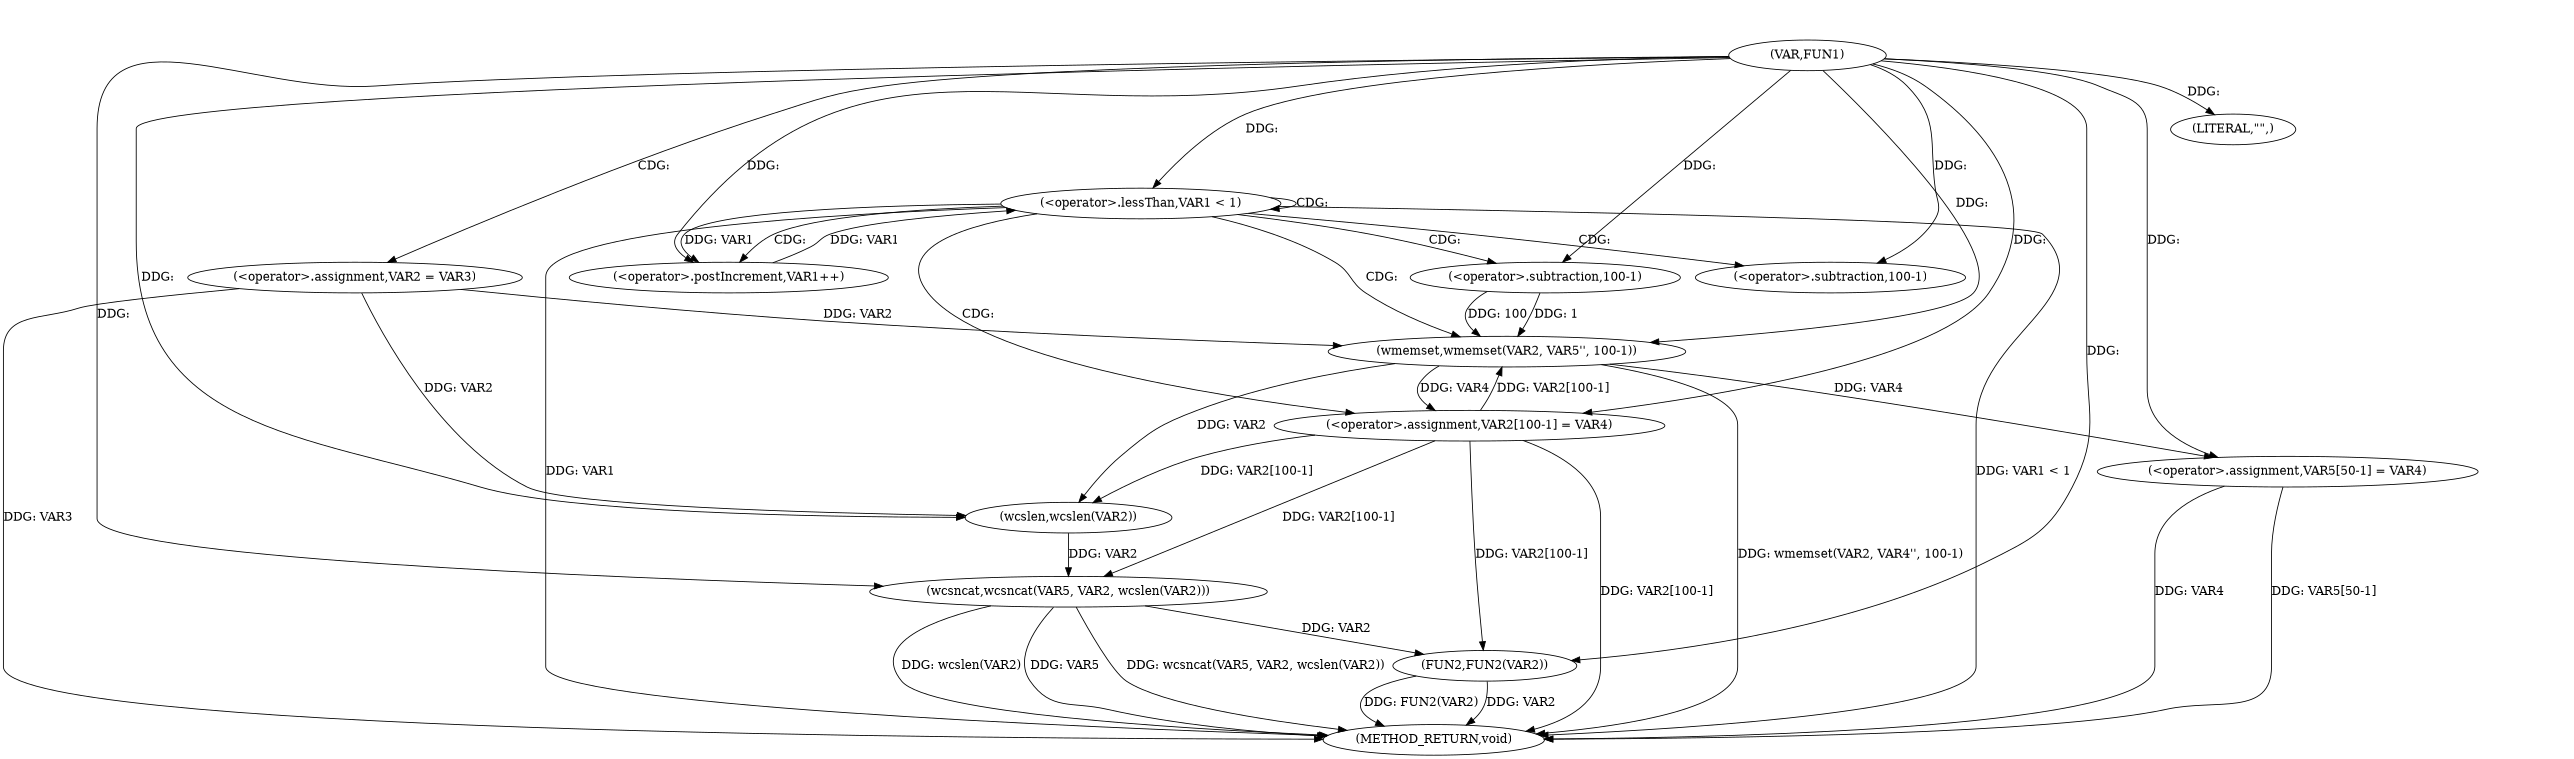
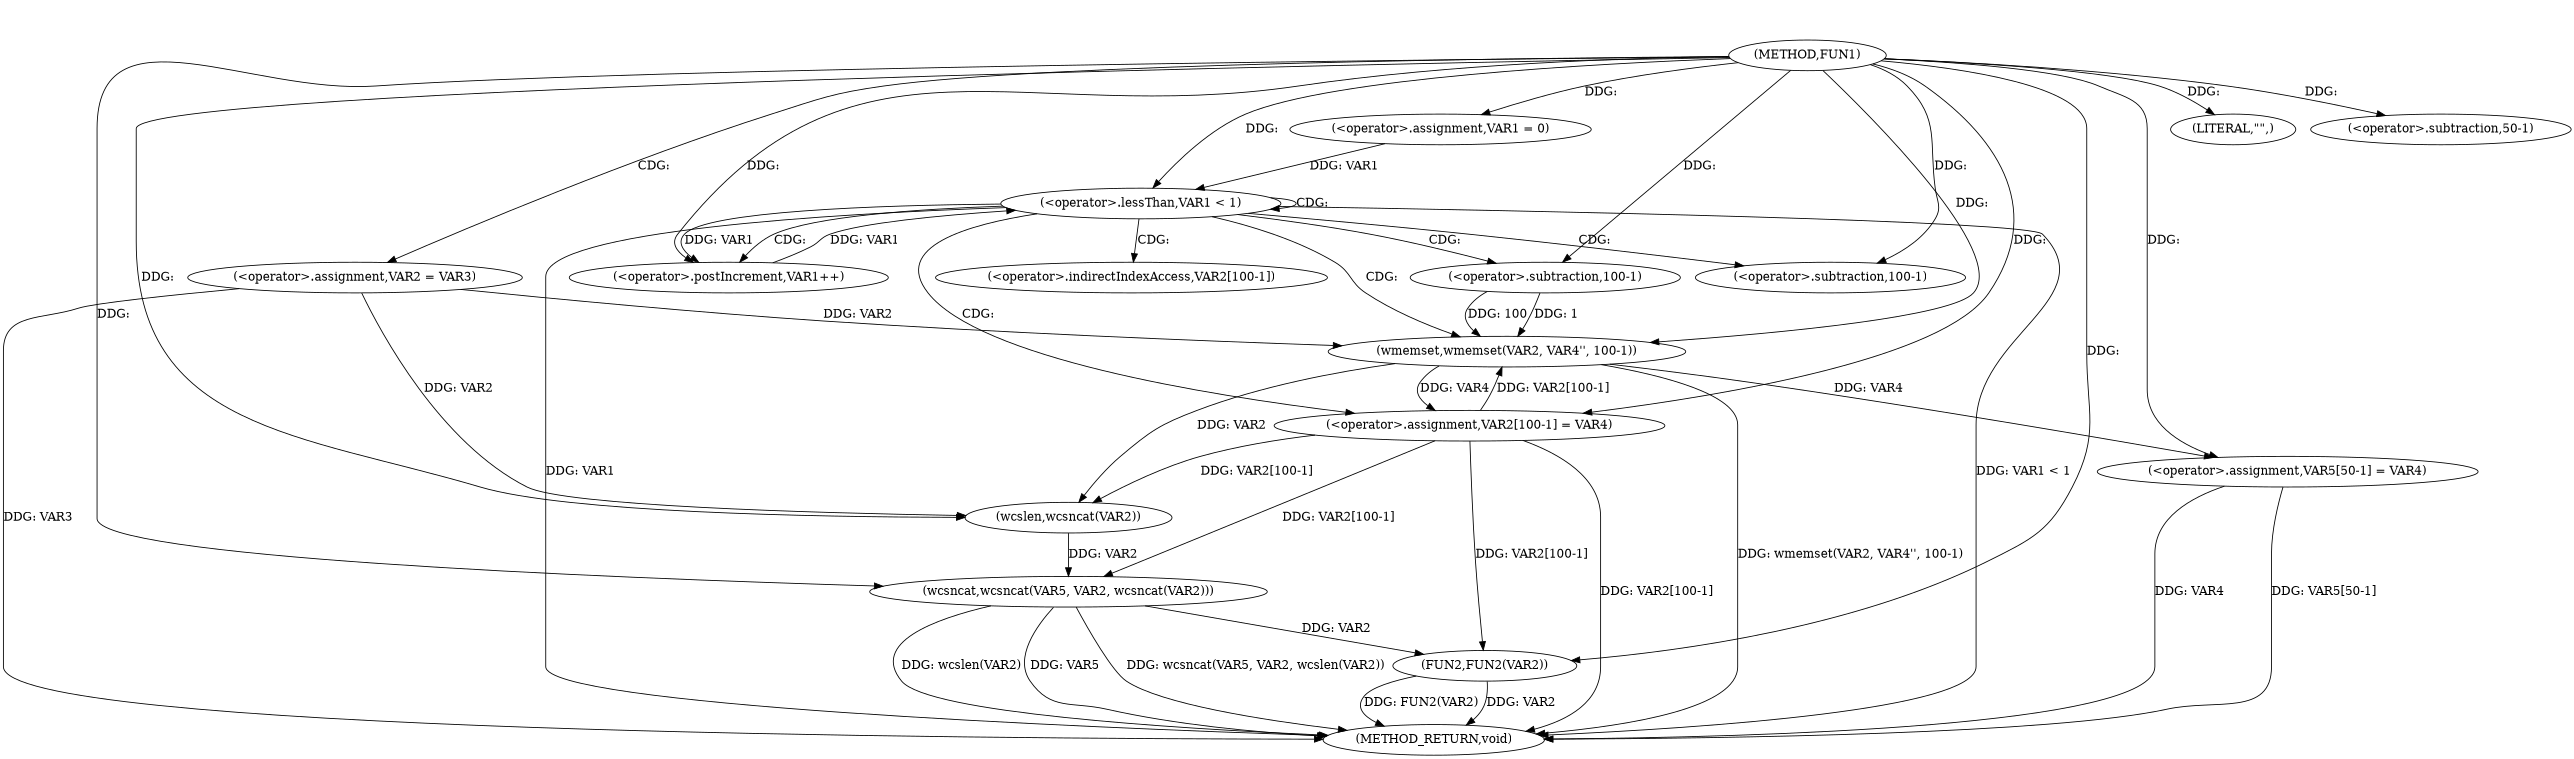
node "(VAR,FUN1)": label "(VAR,FUN1)" -> "(METHOD,FUN1)"
node "(<operator>.assignment,VAR1 = 0)": added
node "(<operator>.subtraction,50-1)": added
node "(<operator>.indirectIndexAccess,VAR2[100-1])": added
node "(wmemset,wmemset(VAR2, VAR5'', 100-1))": label "(wmemset,wmemset(VAR2, VAR5'', 100-1))" -> "(wmemset,wmemset(VAR2, VAR4'', 100-1))"
node "(wcslen,wcslen(VAR2))": label "(wcslen,wcslen(VAR2))" -> "(wcslen,wcsncat(VAR2))"
node "(wcsncat,wcsncat(VAR5, VAR2, wcslen(VAR2)))": label "(wcsncat,wcsncat(VAR5, VAR2, wcslen(VAR2)))" -> "(wcsncat,wcsncat(VAR5, VAR2, wcsncat(VAR2)))"
